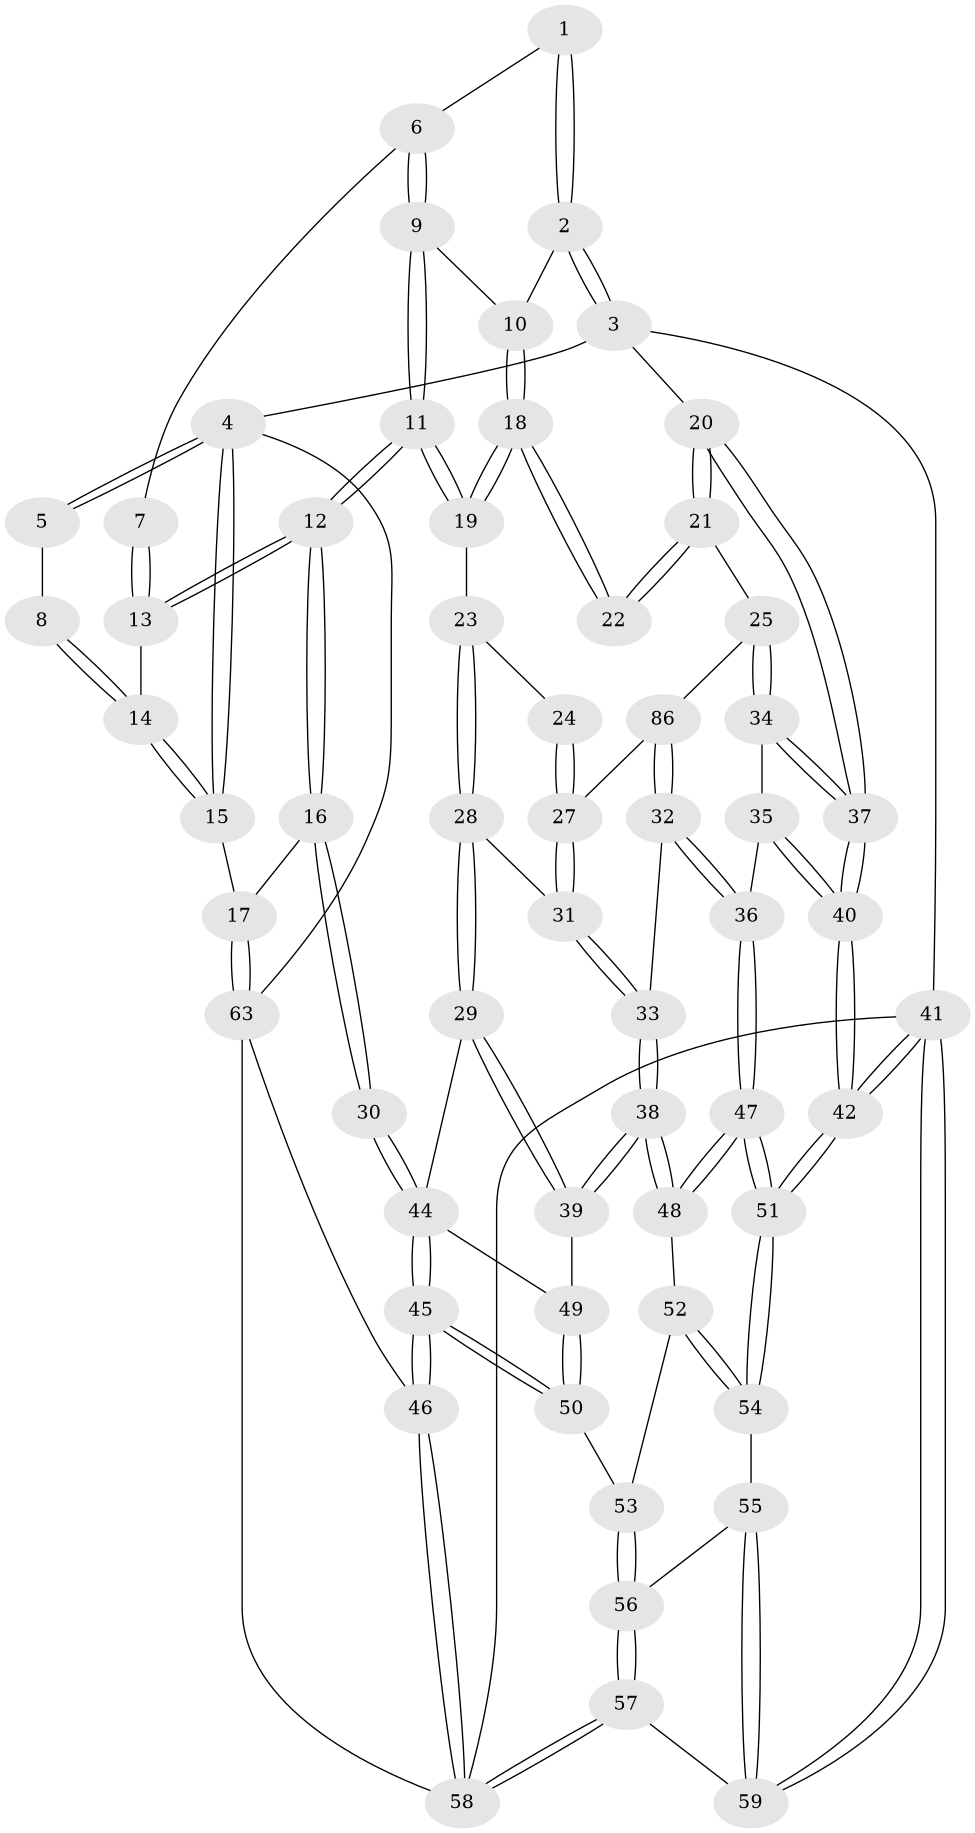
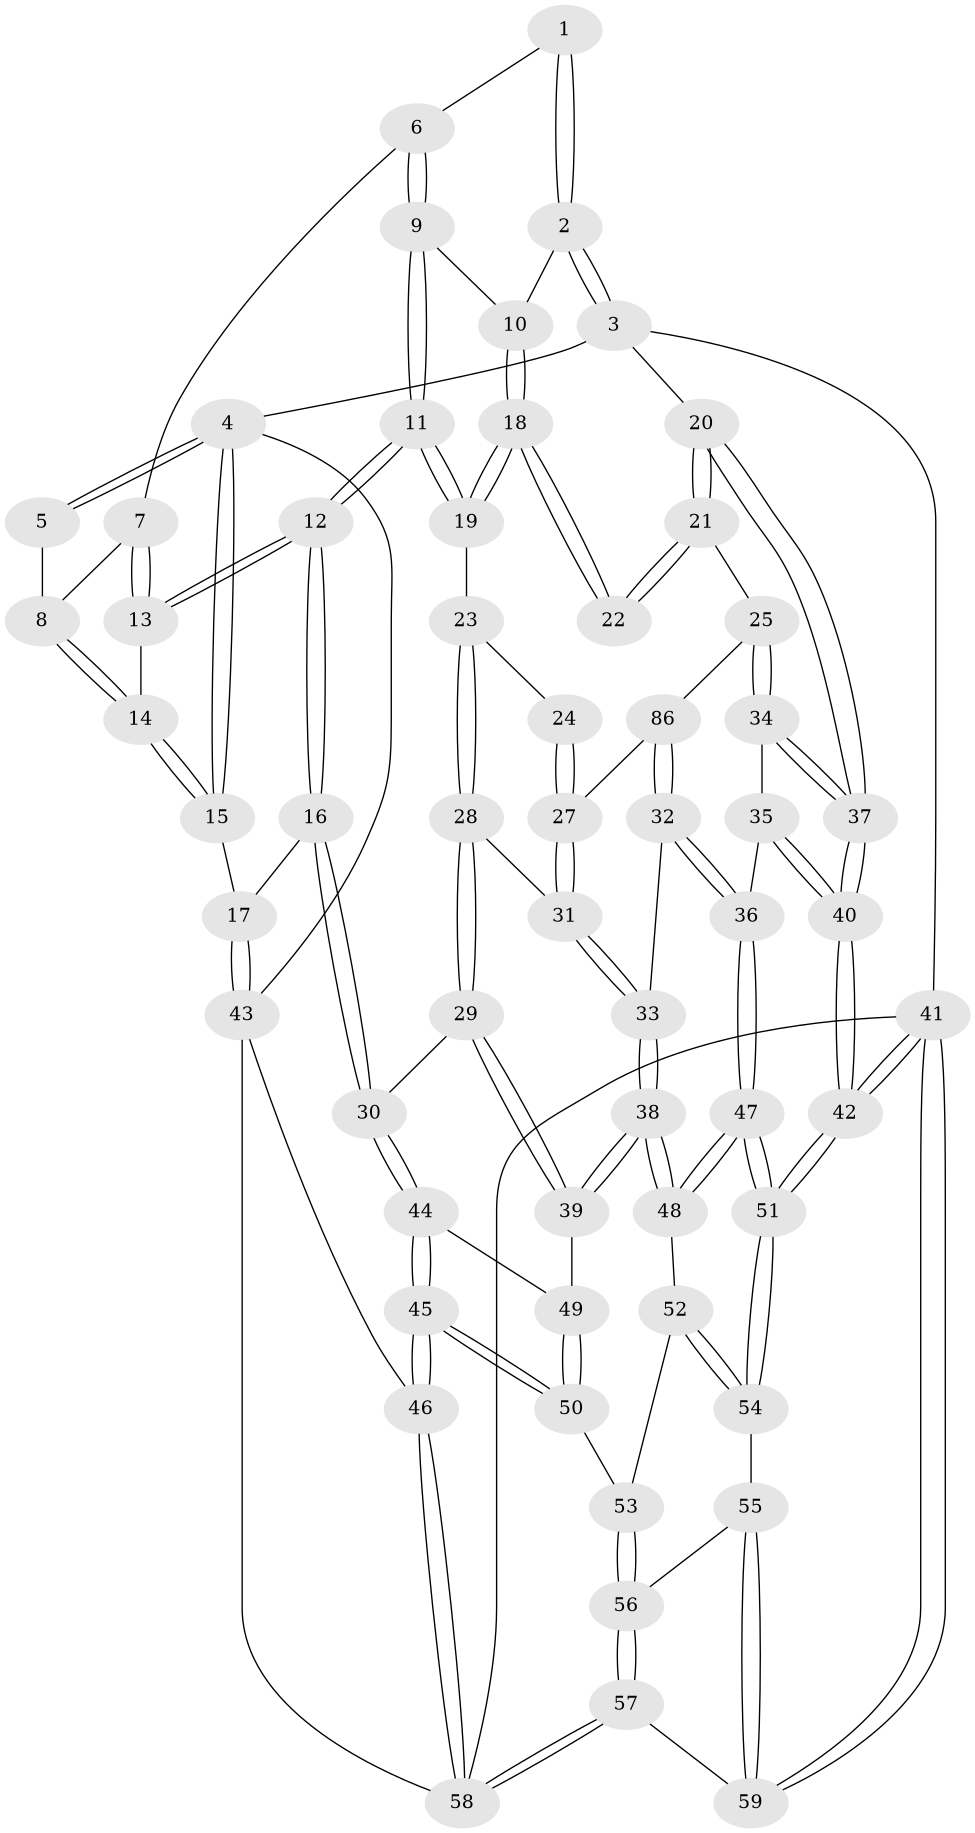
edge "7" -- "8": added
node "63": label "63" -> "43"
edge "29" -- "44": now "29" -- "30"
